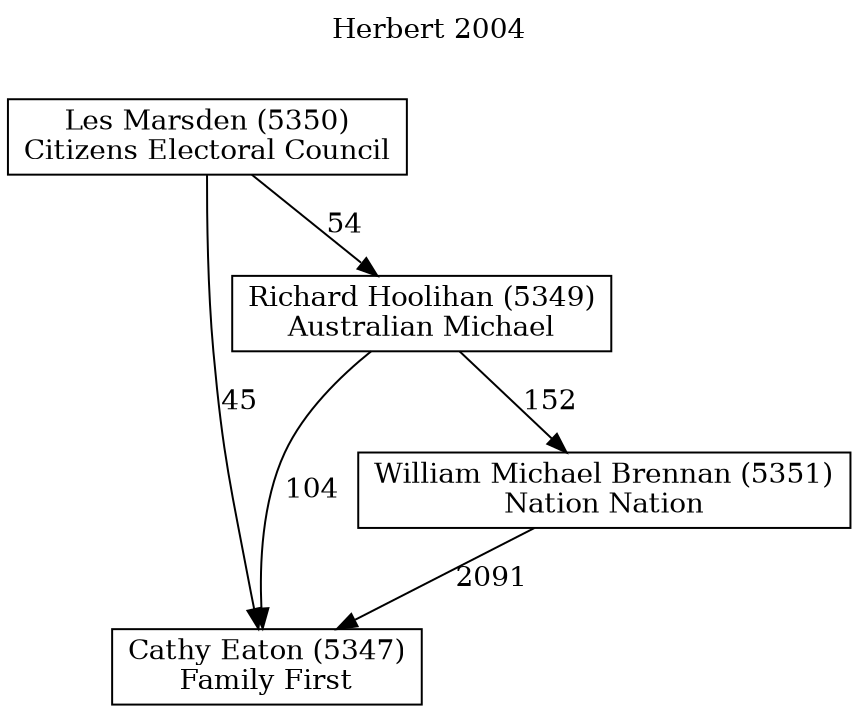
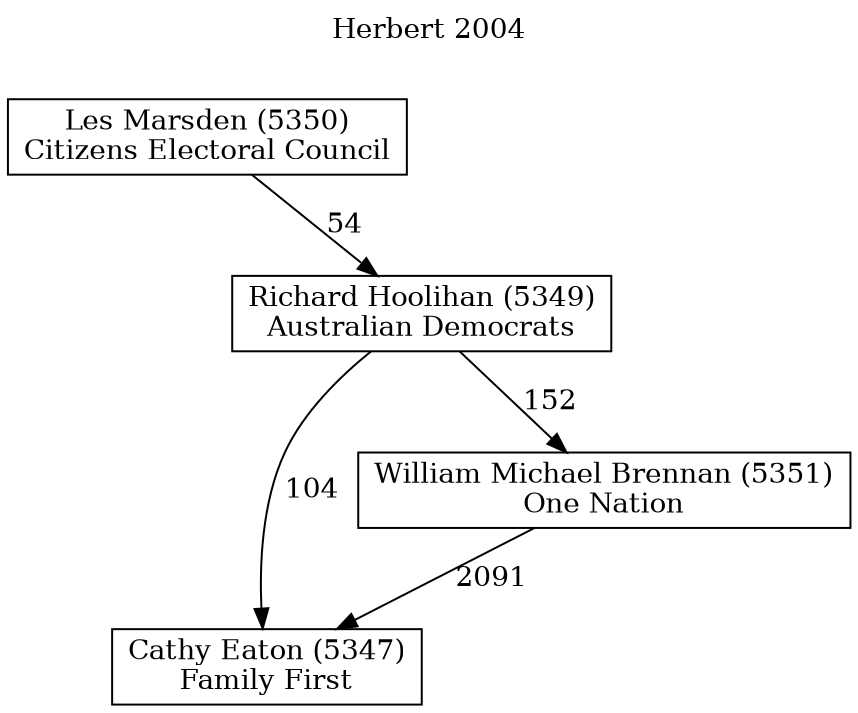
node "Richard Hoolihan (5349) Australian Michael": label "Richard Hoolihan (5349) Australian Michael" -> "Richard Hoolihan (5349) Australian Democrats"
edge "Les Marsden (5350) Citizens Electoral Council" -> "Cathy Eaton (5347) Family First": removed, label "45"
node "William Michael Brennan (5351) Nation Nation": label "William Michael Brennan (5351) Nation Nation" -> "William Michael Brennan (5351) One Nation"
